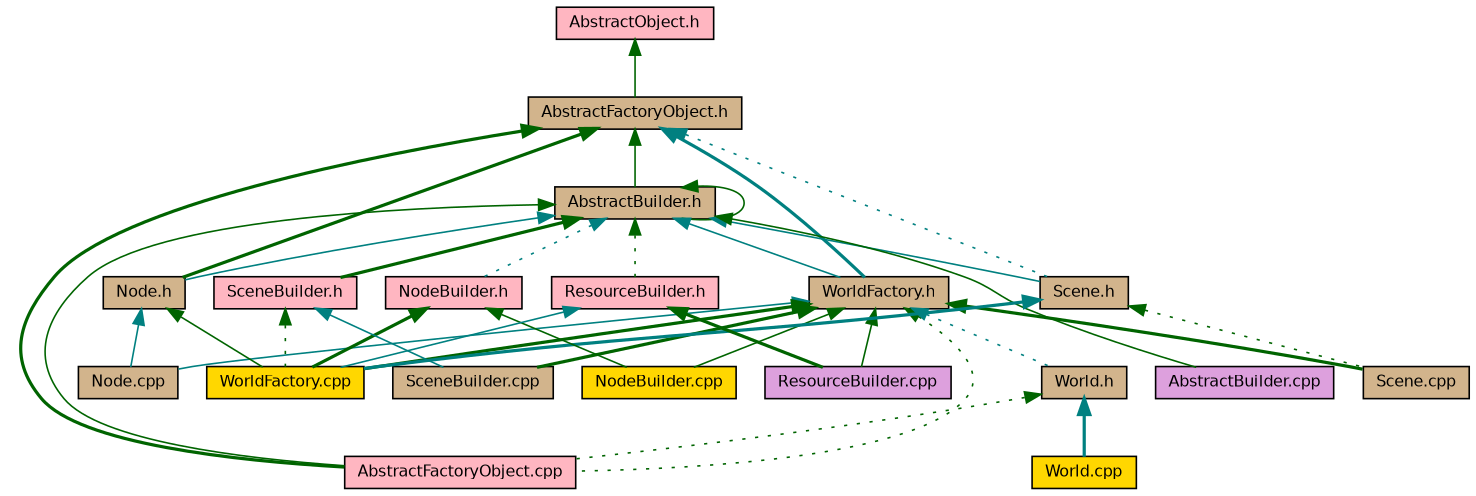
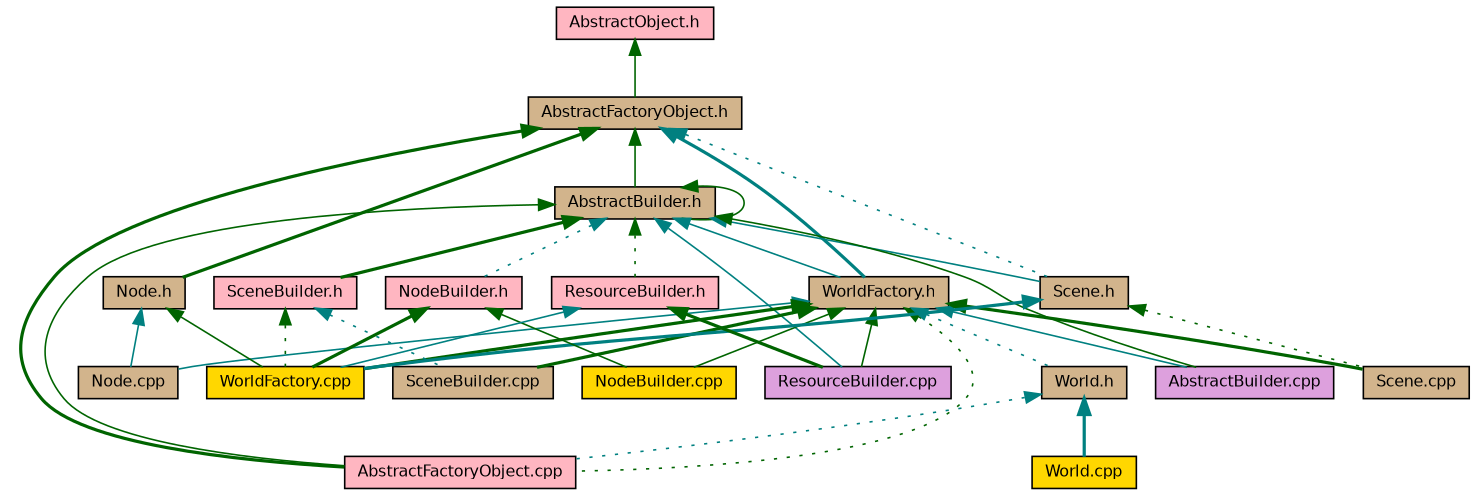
edge "Node.h" -> "AbstractBuilder.h": now "ResourceBuilder.cpp" -> "AbstractBuilder.h"
edge "SceneBuilder.cpp" -> "SceneBuilder.h": style solid -> dotted
edge "AbstractBuilder.cpp" -> "WorldFactory.h": added
edge "AbstractFactoryObject.cpp" -> "World.h": color darkgreen -> teal
